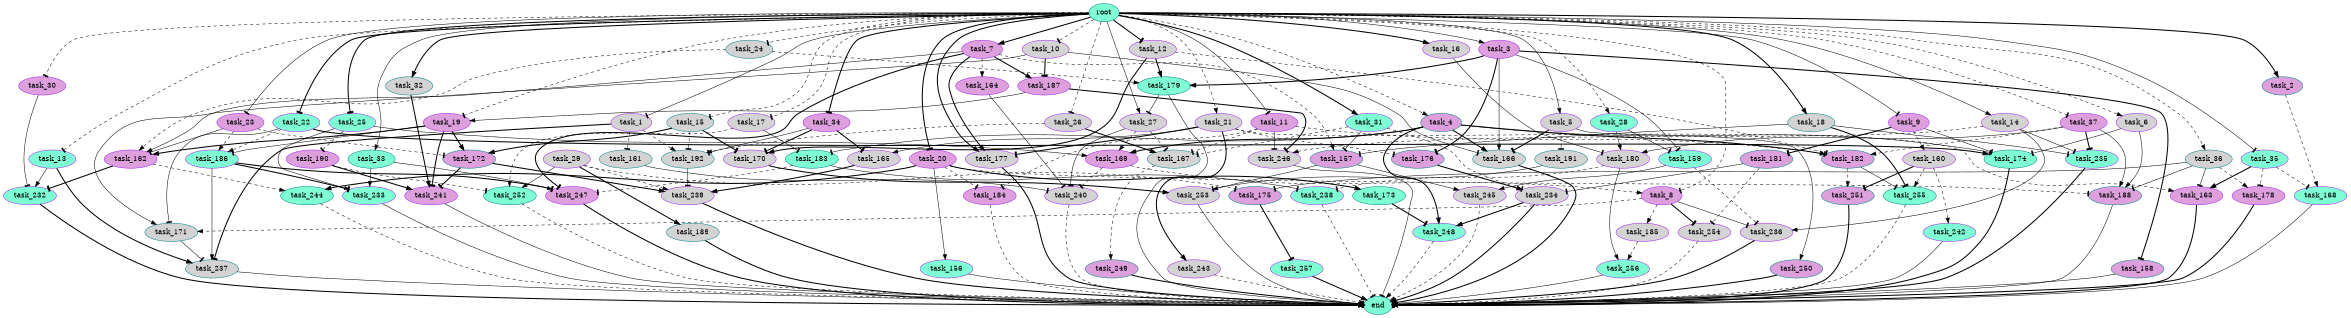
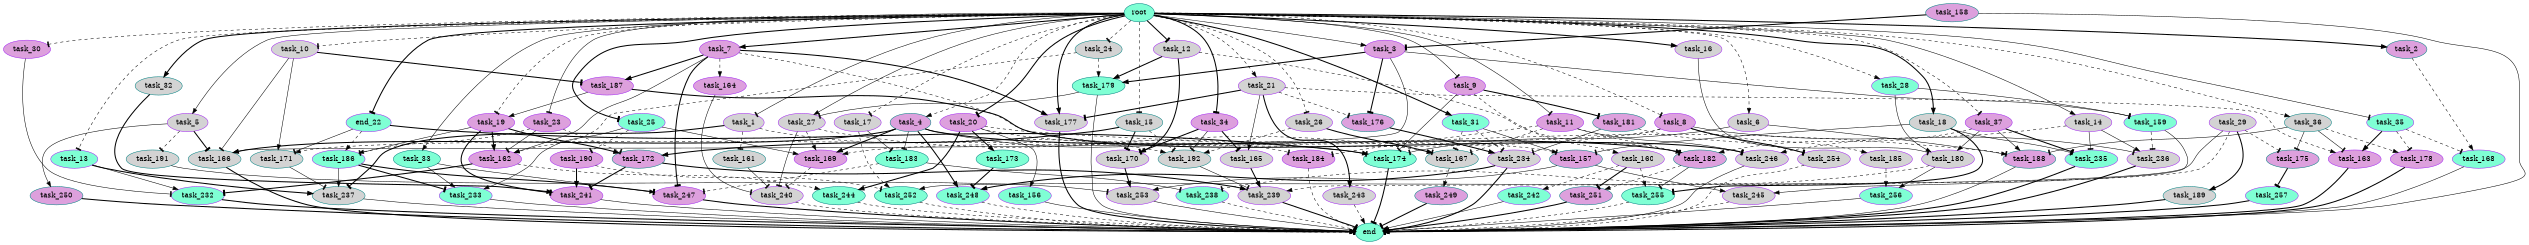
edge "task_3" -> "task_158": reversed
node "task_22": label "task_22" -> "end_22"
edge "task_169" -> "task_8": reversed
